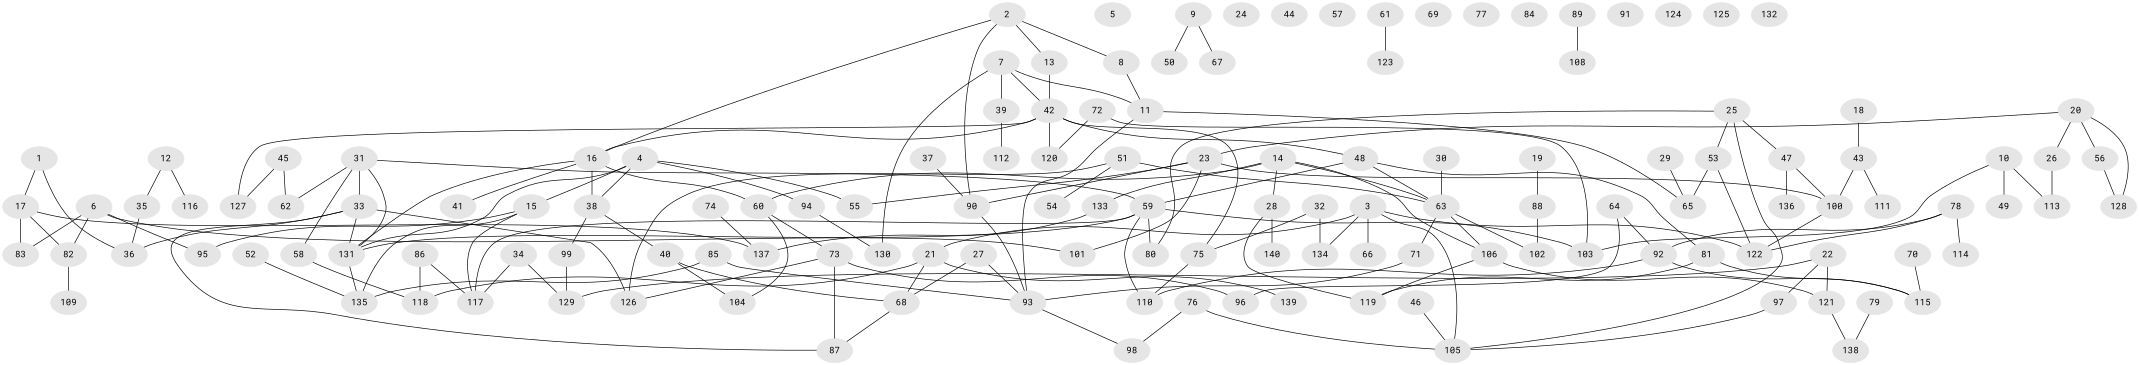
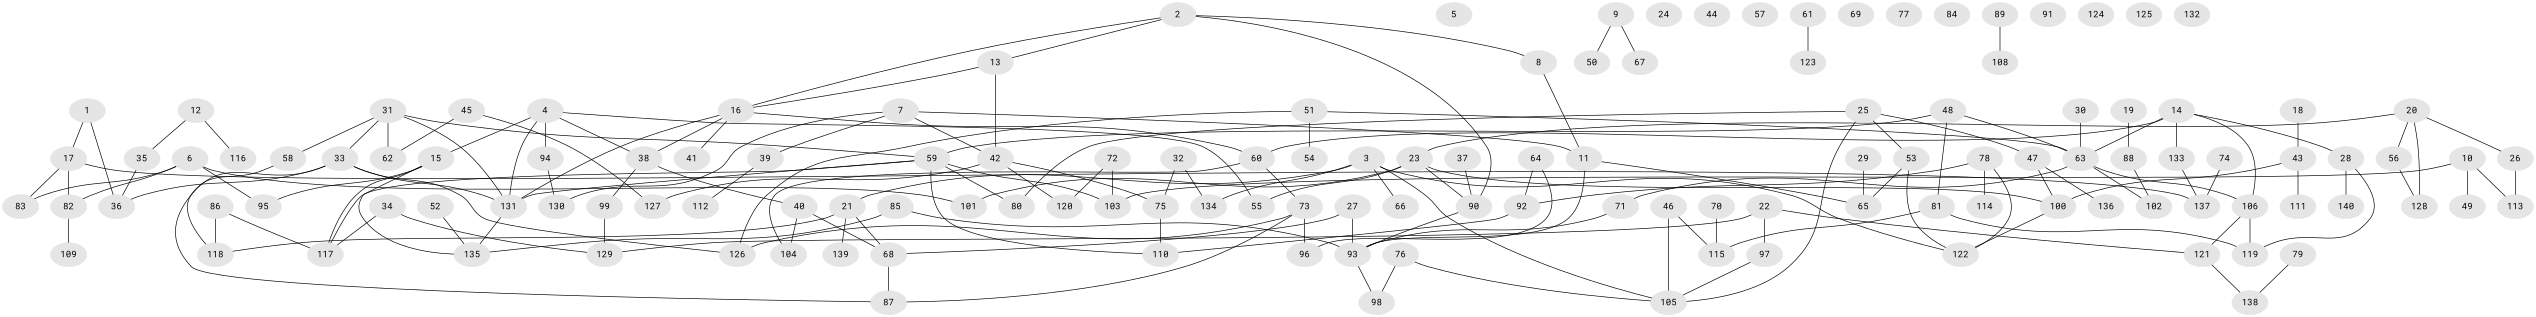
edge "42" -- "16": now "13" -- "16"
edge "42" -- "48": removed
edge "92" -- "115": now "46" -- "115"
